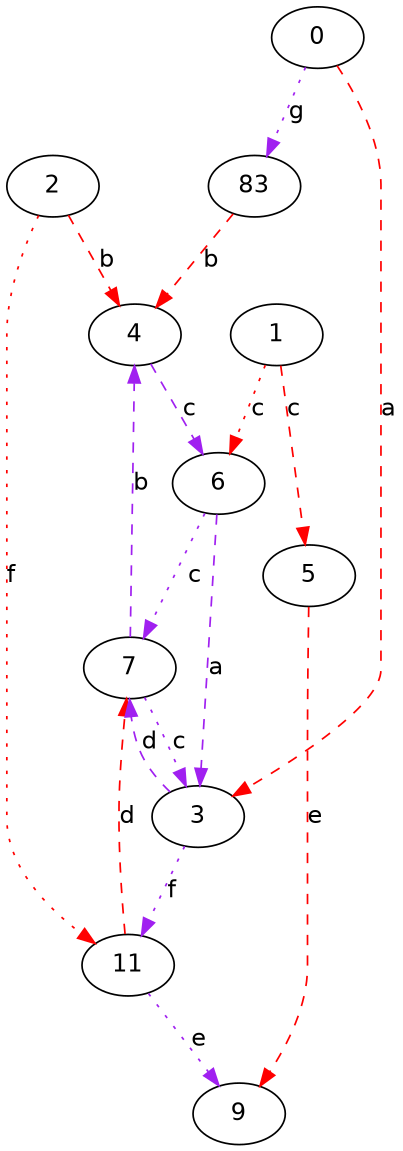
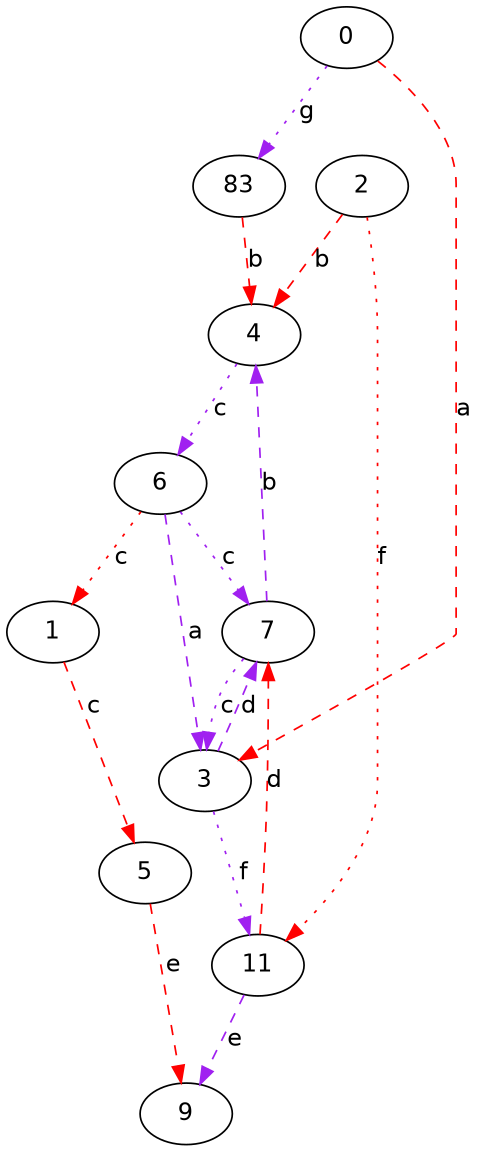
edge "4" -> "6": style dashed -> dotted
edge "1" -> "6": reversed
edge "11" -> "9": style dotted -> dashed
